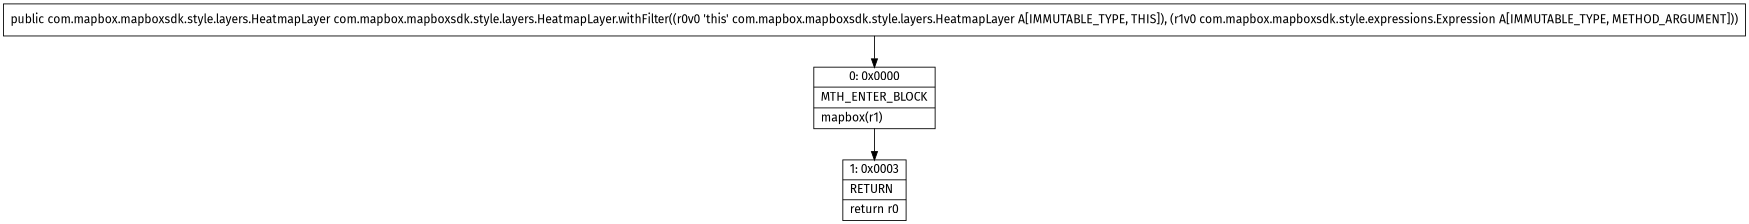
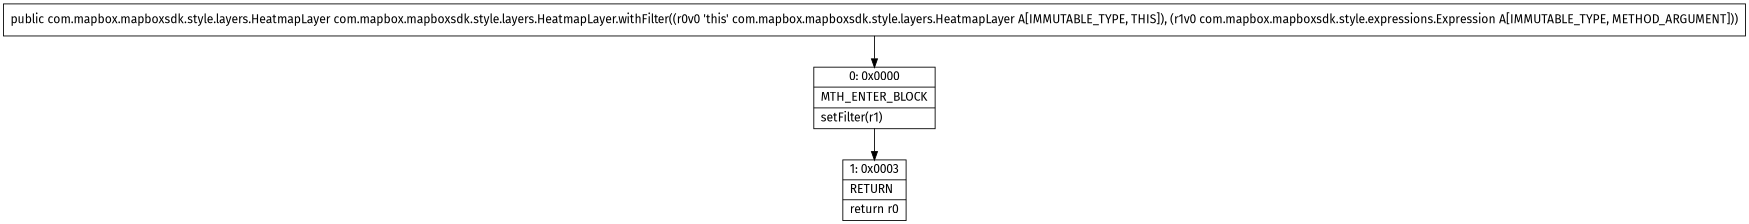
node "0: 0x0000": text "mapbox(r1)" -> "setFilter(r1)"
